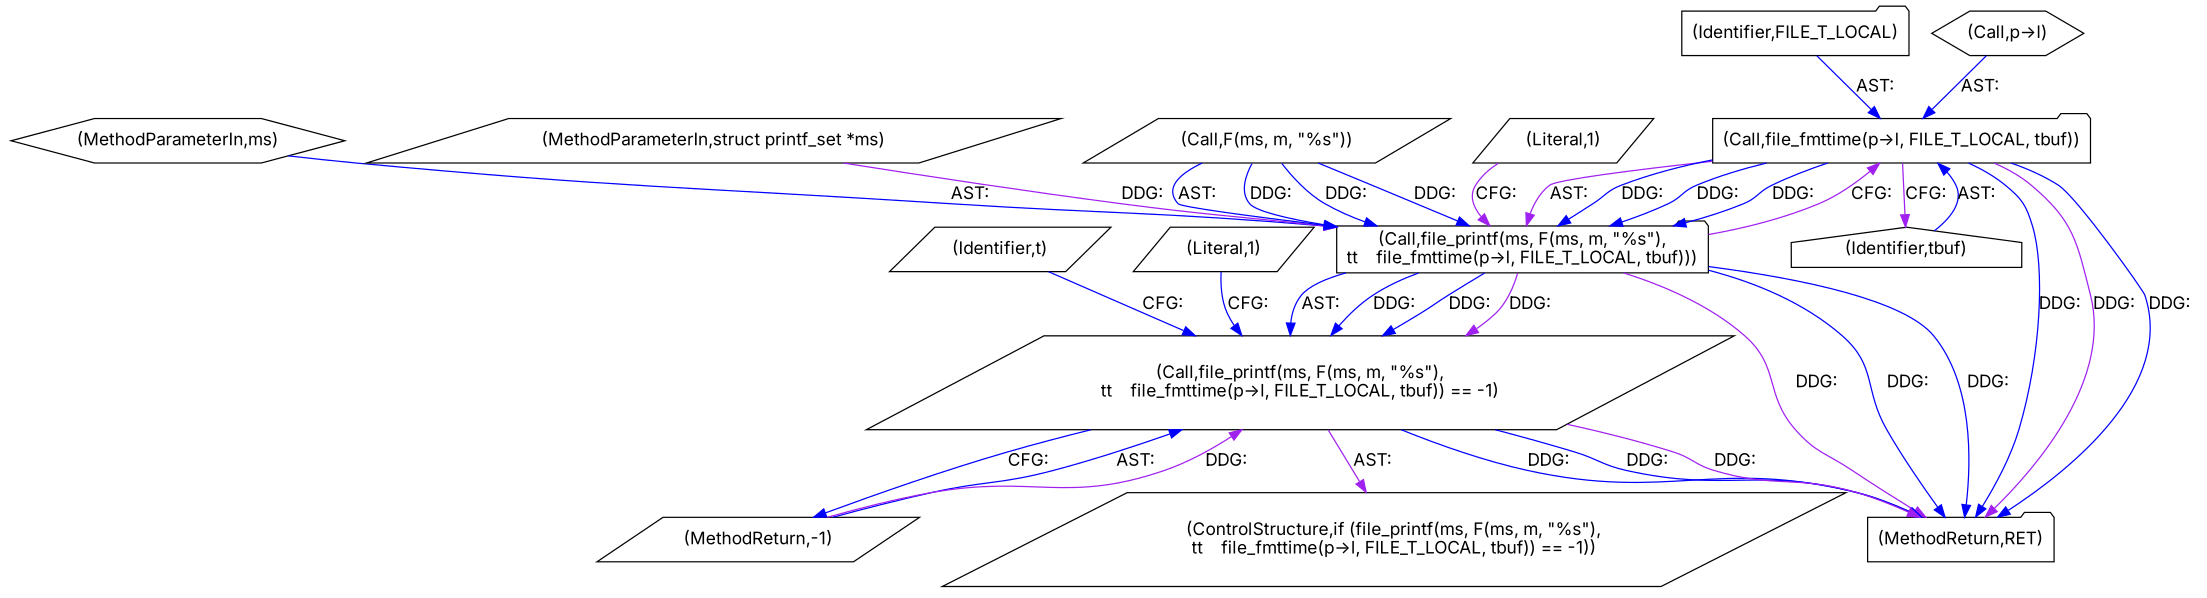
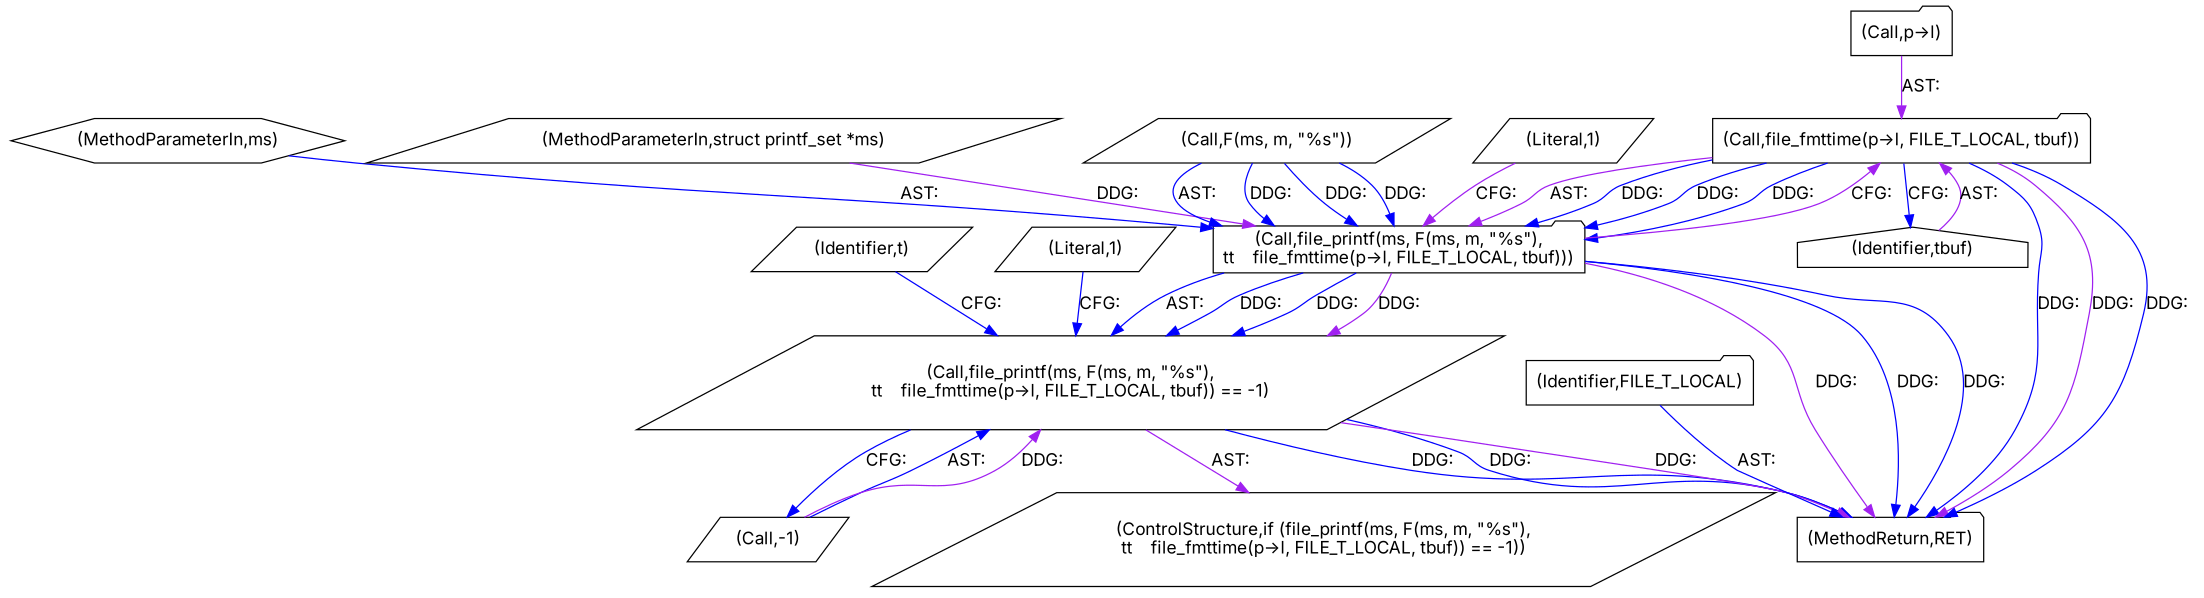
node "(Call,p->l)": shape hexagon -> folder
edge "(Identifier,FILE_T_LOCAL)" -> "(Call,file_fmttime(p->l, FILE_T_LOCAL, tbuf))": now "(Identifier,FILE_T_LOCAL)" -> "(MethodReturn,RET)"
edge "(Call,p->l)" -> "(Call,file_fmttime(p->l, FILE_T_LOCAL, tbuf))": color blue -> purple
edge "(Call,file_fmttime(p->l, FILE_T_LOCAL, tbuf))" -> "(Identifier,tbuf)": color purple -> blue
edge "(Identifier,tbuf)" -> "(Call,file_fmttime(p->l, FILE_T_LOCAL, tbuf))": color blue -> purple
node "(MethodReturn,-1)": label "(MethodReturn,-1)" -> "(Call,-1)"
